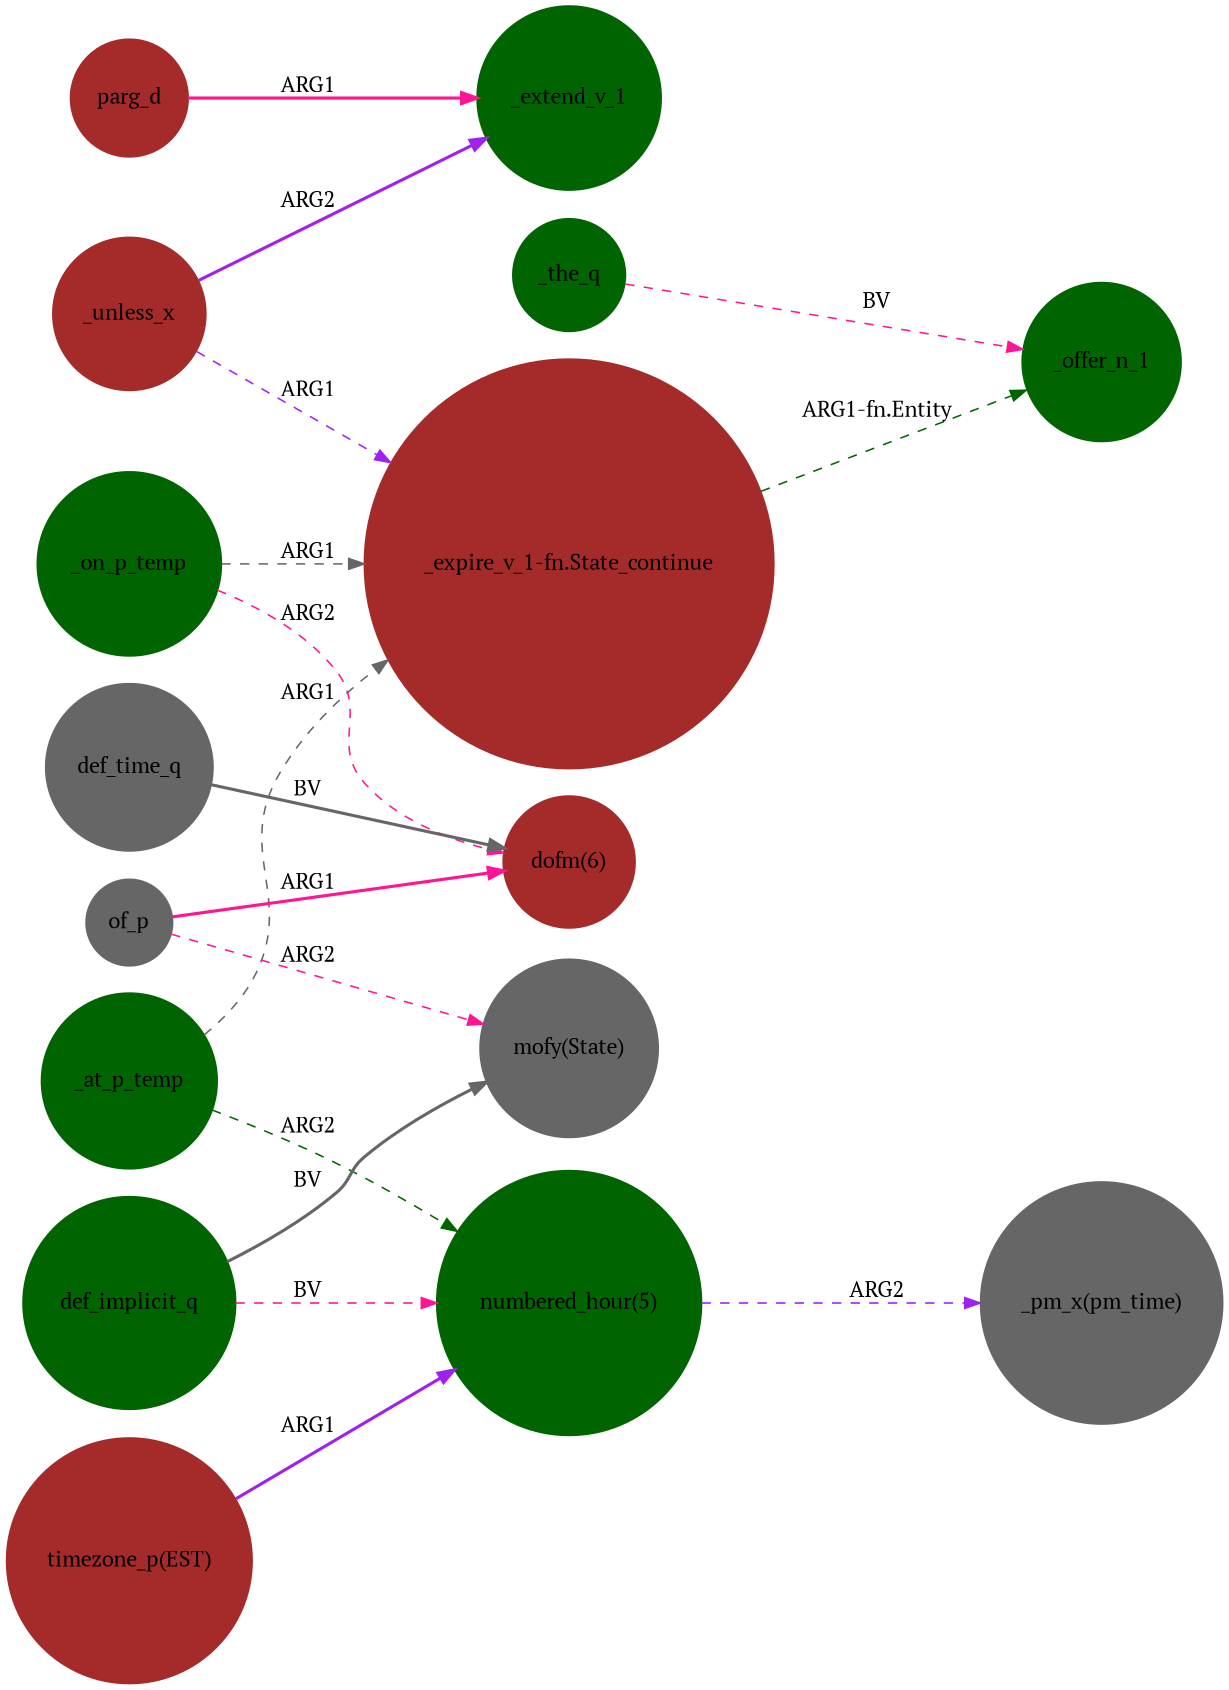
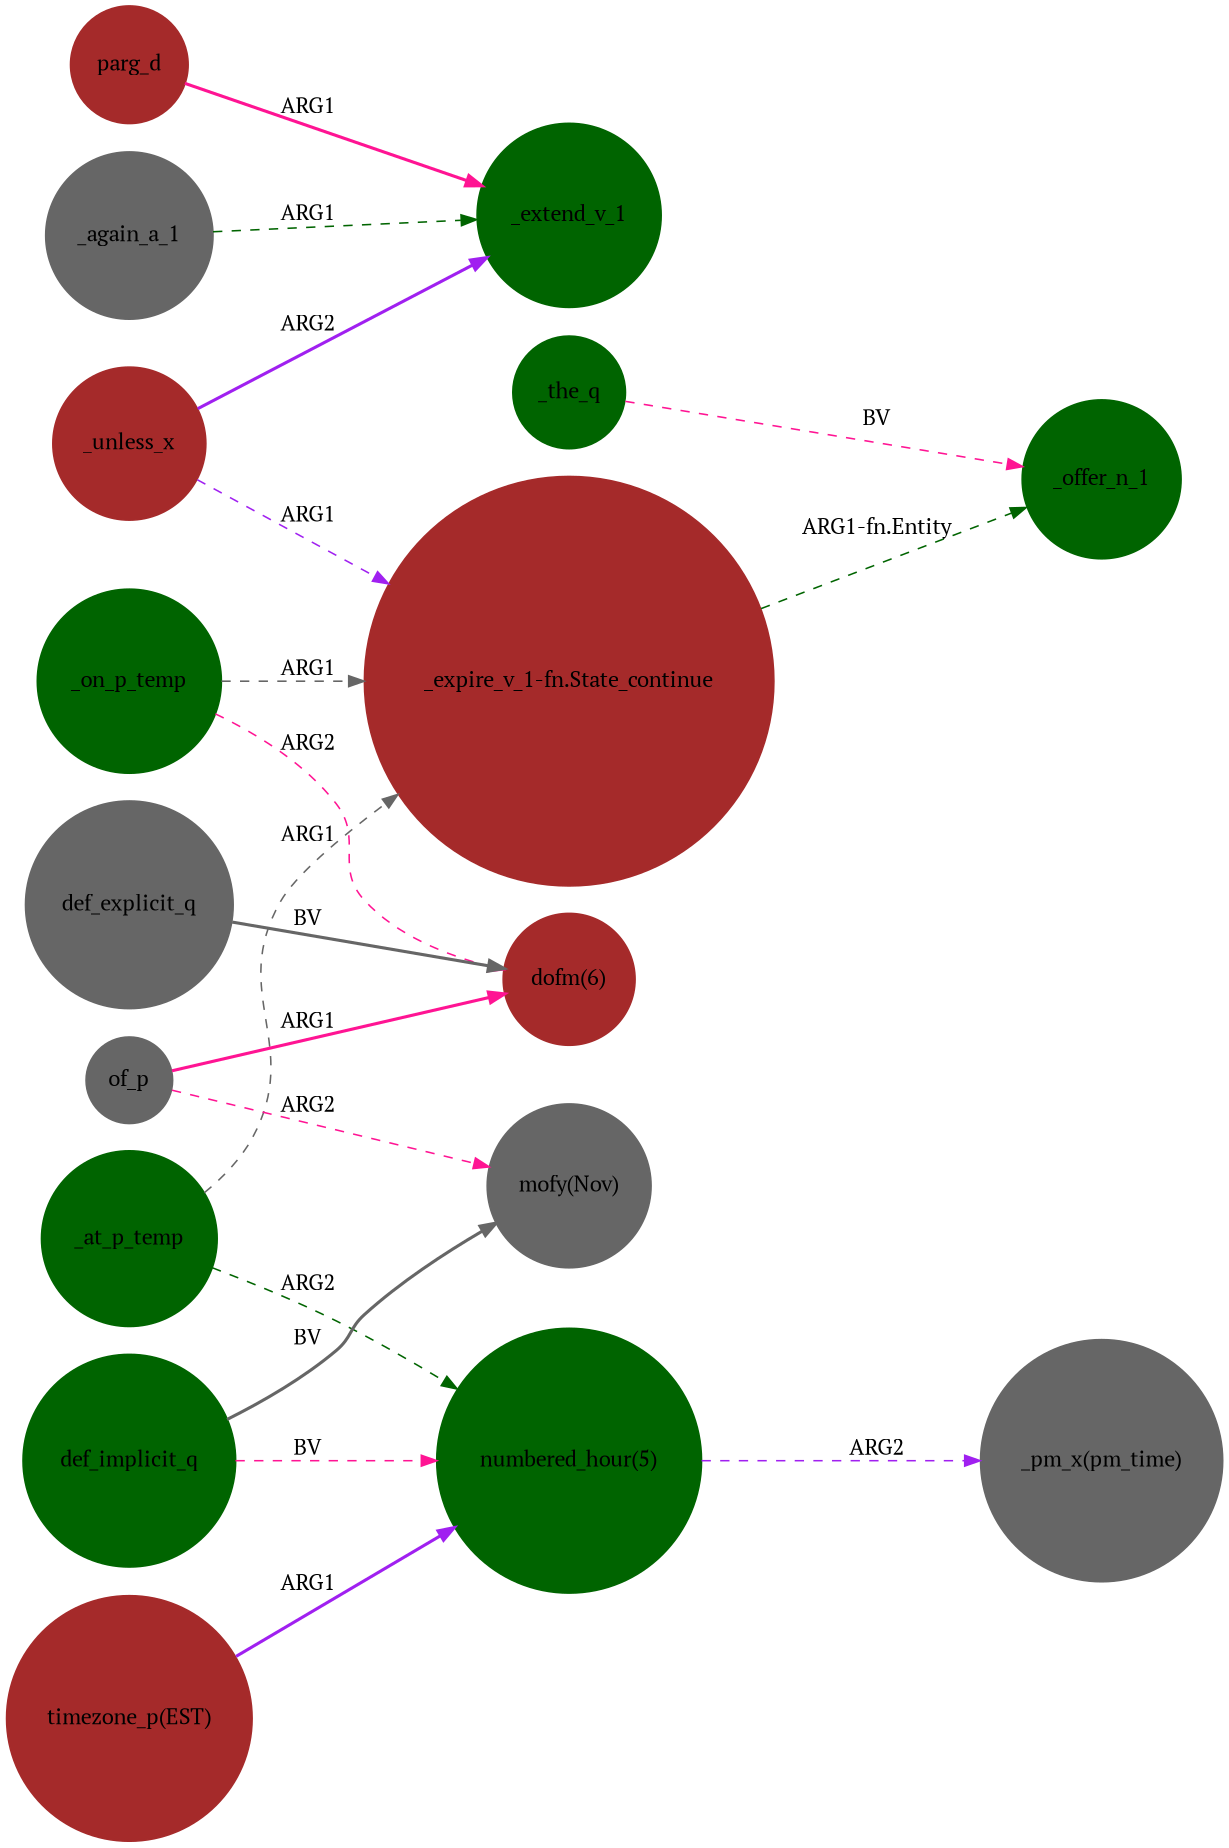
node "_again_a_1": added
node "def_time_q": label "def_time_q" -> "def_explicit_q"
node "mofy(State)": label "mofy(State)" -> "mofy(Nov)"
